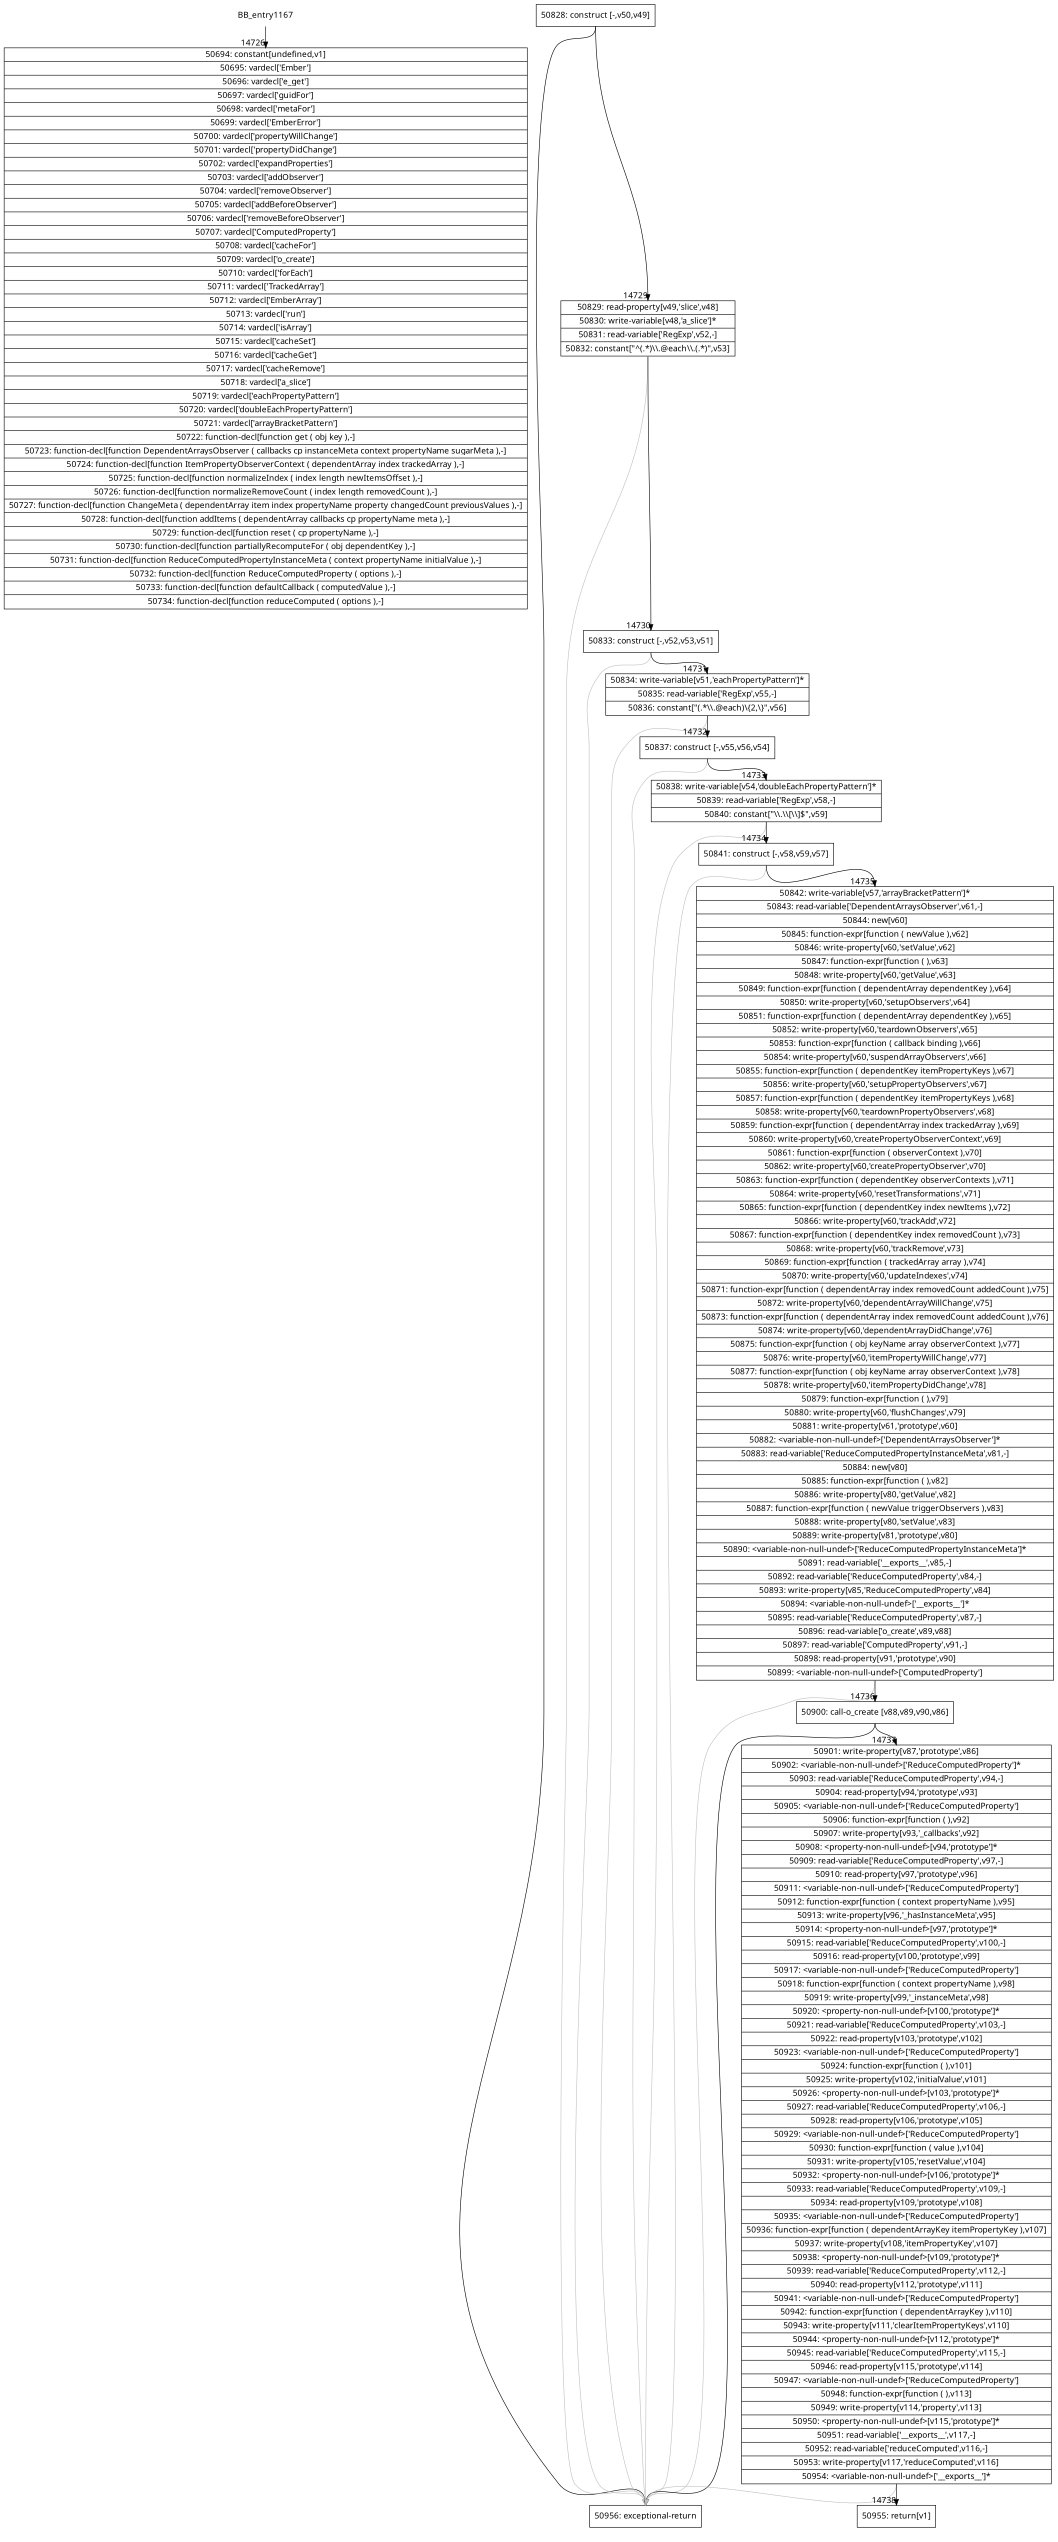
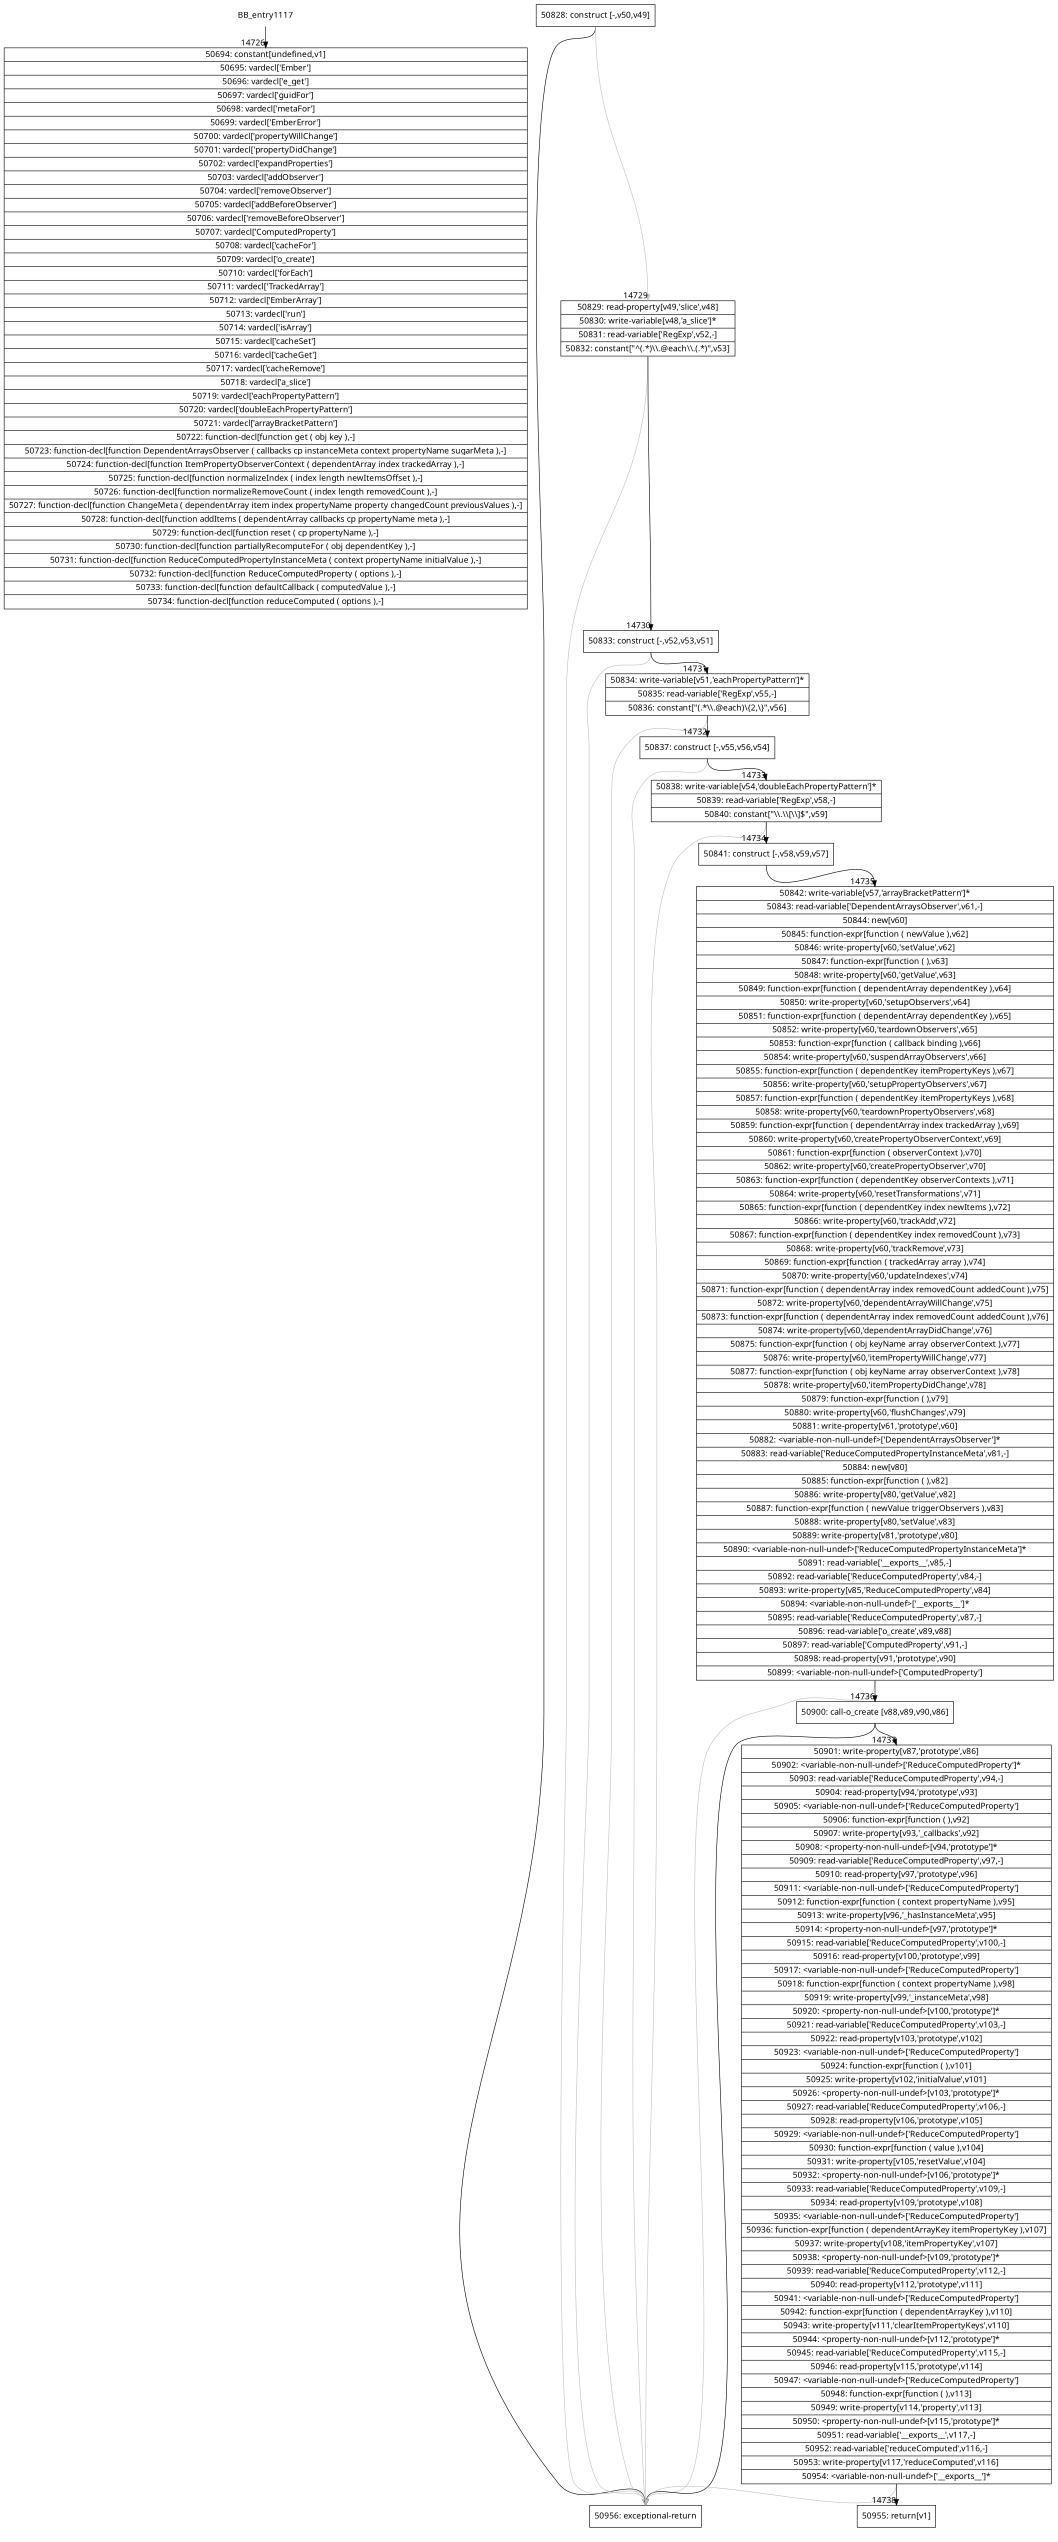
node "BB_entry1167": label "BB_entry1167" -> "BB_entry1117"
edge "50828: construct [-,v50,v49]" -> "50829: read-property[v49,'slice',v48]": color black -> gray
edge "50841: construct [-,v58,v59,v57]" -> "50956: exceptional-return": removed
